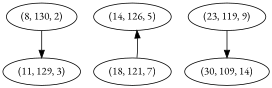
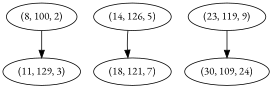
node "(8, 130, 2)": label "(8, 130, 2)" -> "(8, 100, 2)"
edge "(18, 121, 7)" -> "(14, 126, 5)": reversed
node "(30, 109, 14)": label "(30, 109, 14)" -> "(30, 109, 24)"
